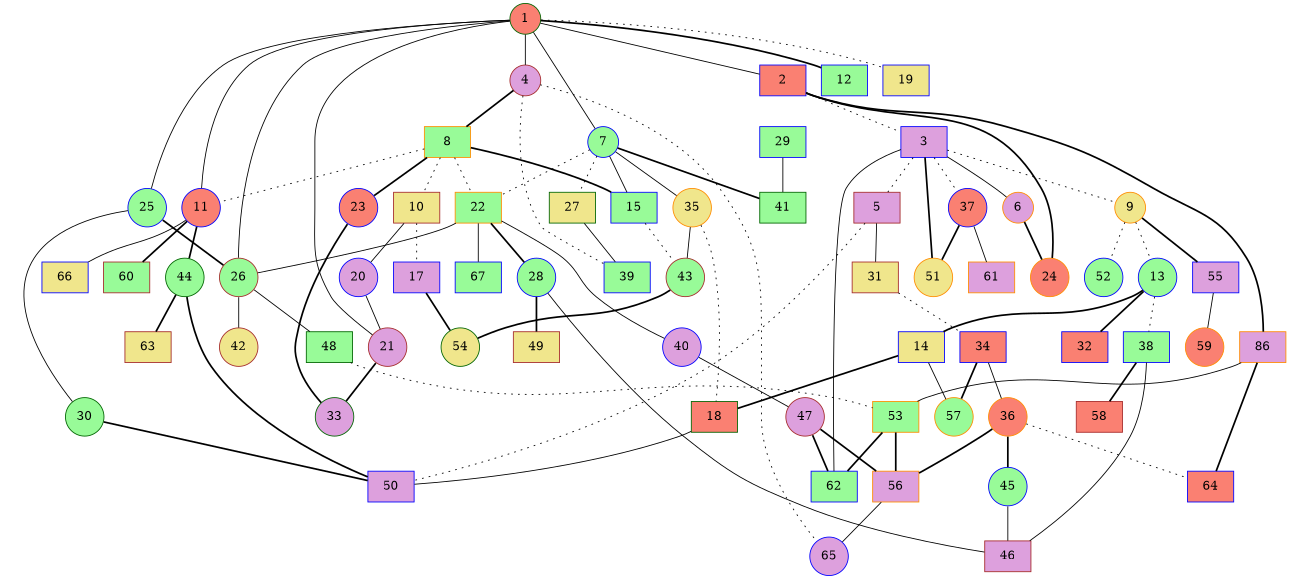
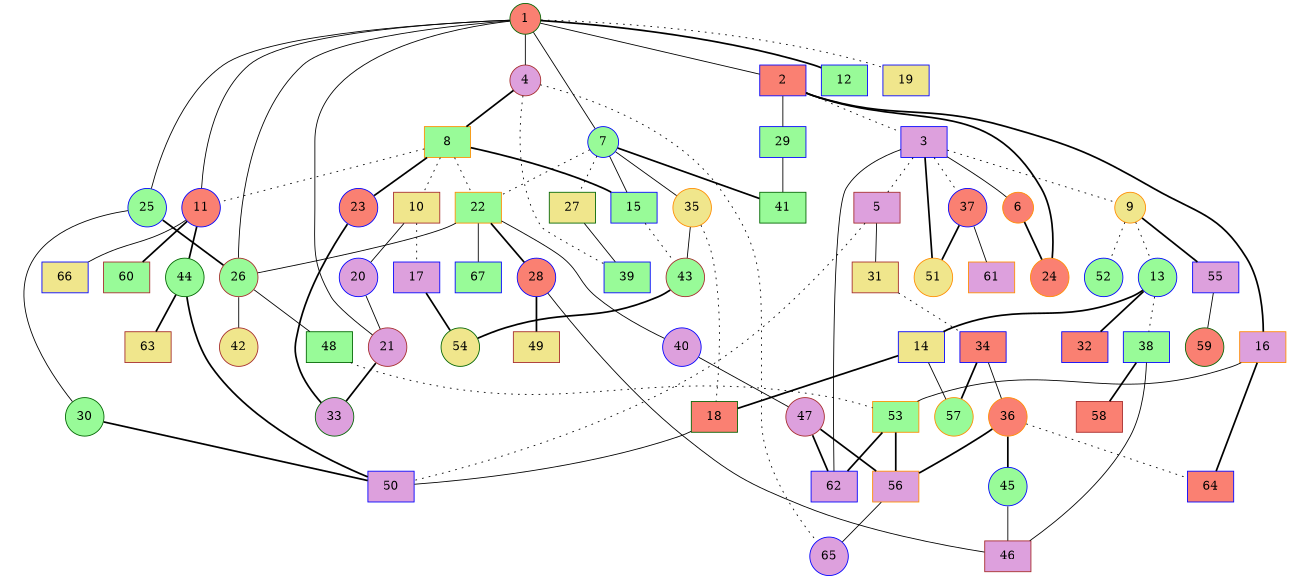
edge "2" -- "29": added
node "6": fillcolor plum -> salmon
node "28": fillcolor palegreen -> salmon
node "59": color darkorange -> darkgreen
node "86": label "86" -> "16"
node "62": fillcolor palegreen -> plum
